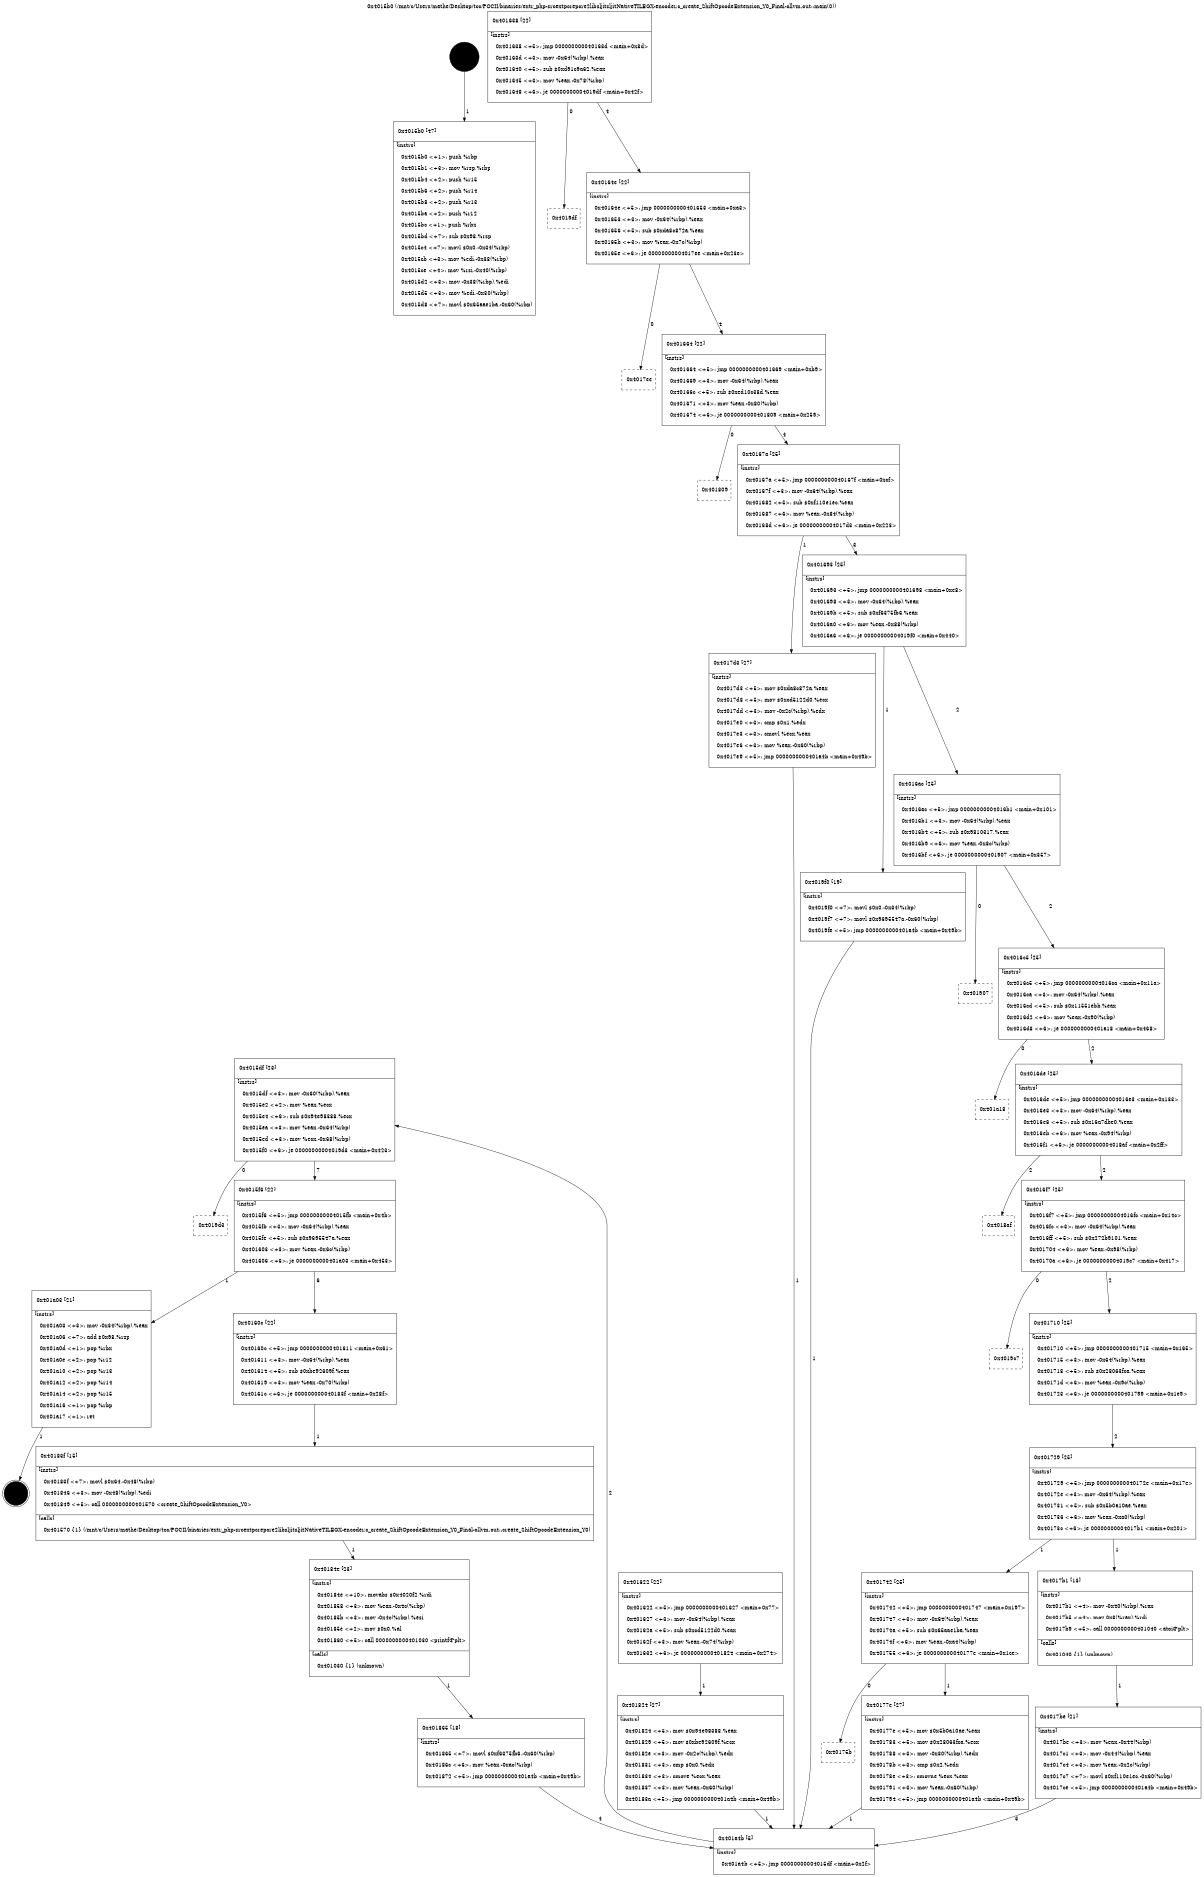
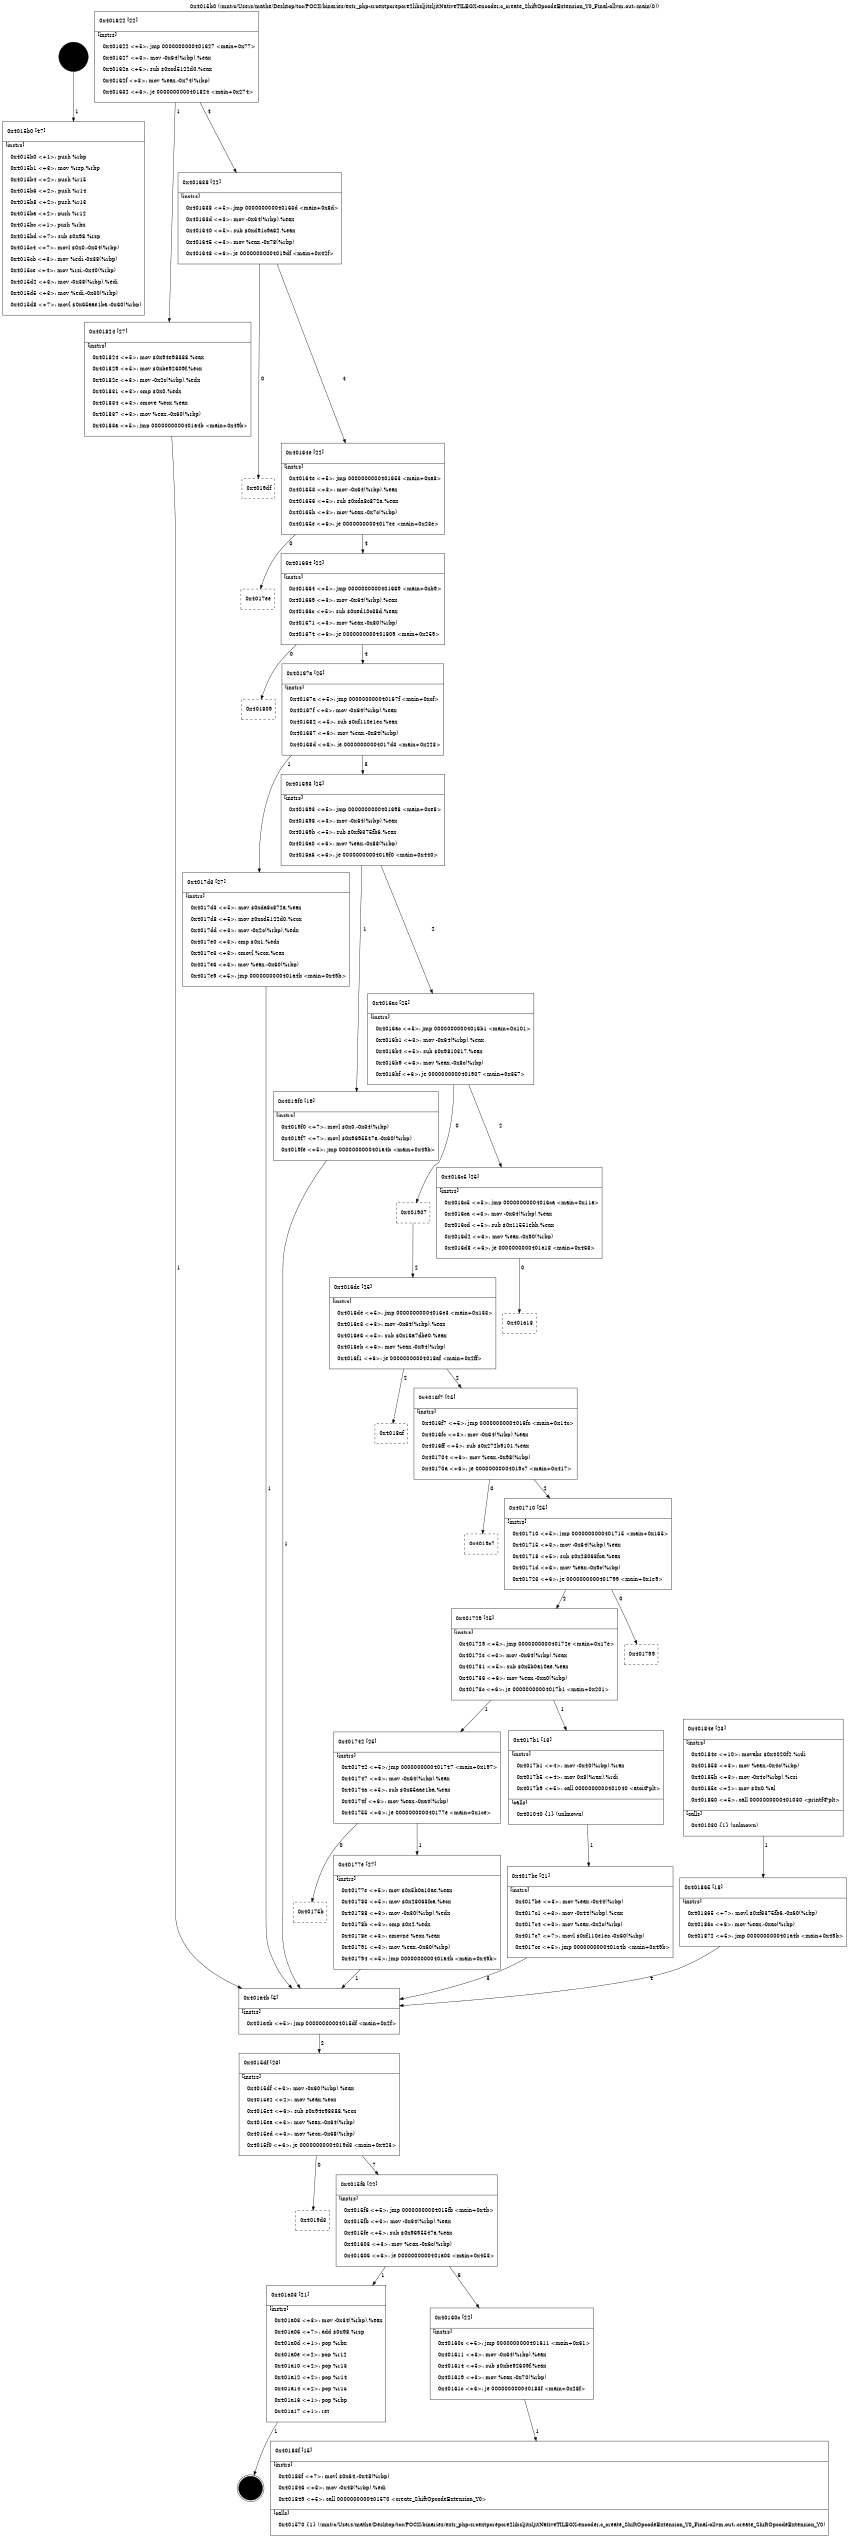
edge "0x401622 [22]" -> "0x401638 [22]": added, label "4"
edge "0x4016c5 [25]" -> "0x4016de [25]": now "0x401907" -> "0x4016de [25]"
edge "0x40183f [15]" -> "0x40184e [23]": removed, label "1"
node "0x401799": added
